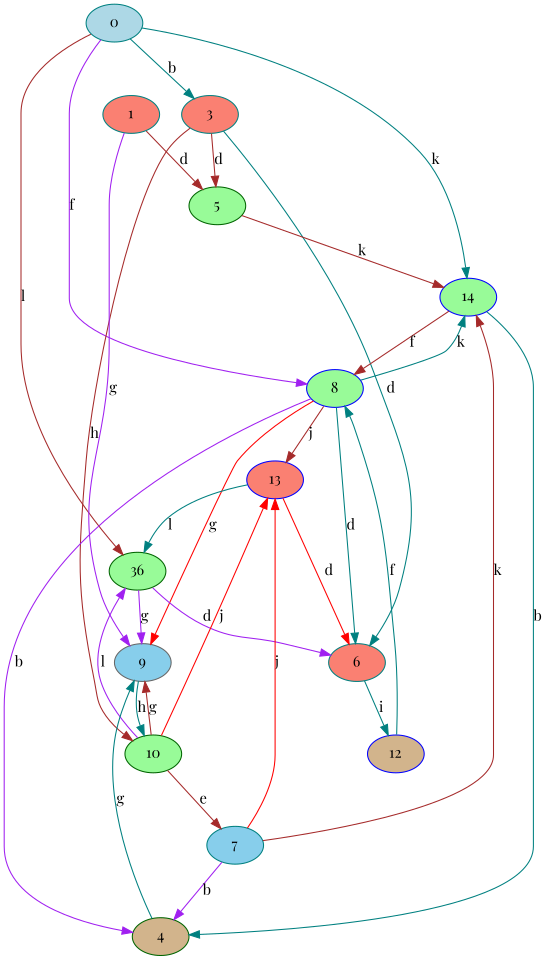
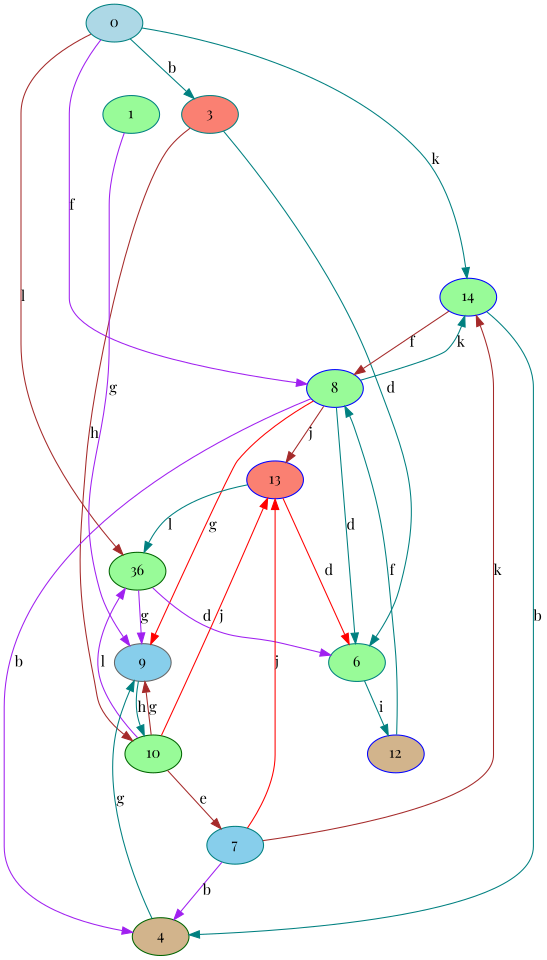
node "1": fillcolor salmon -> palegreen
node "5": removed
node "6": fillcolor salmon -> palegreen
